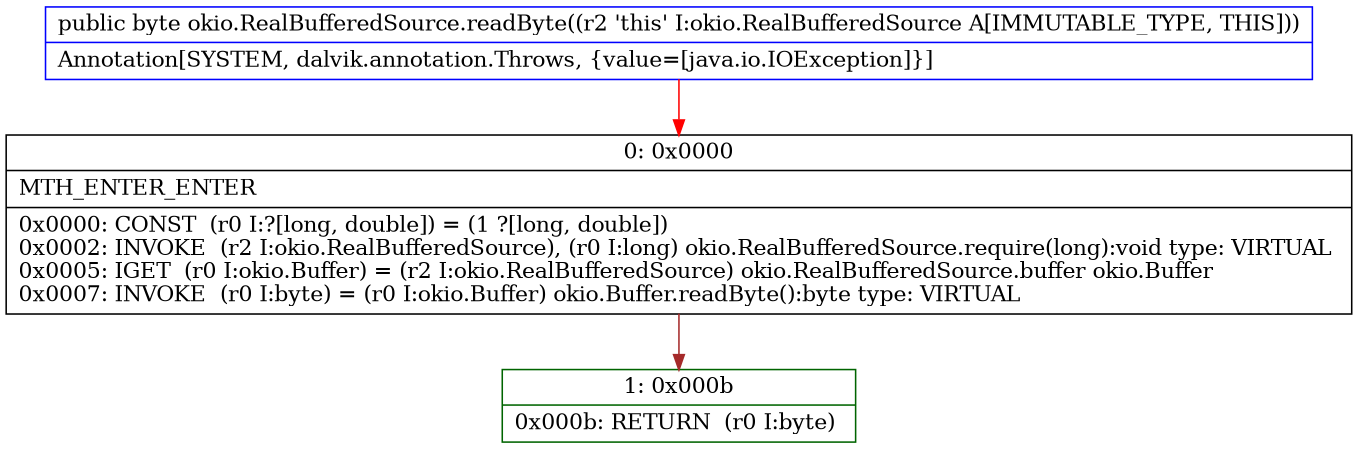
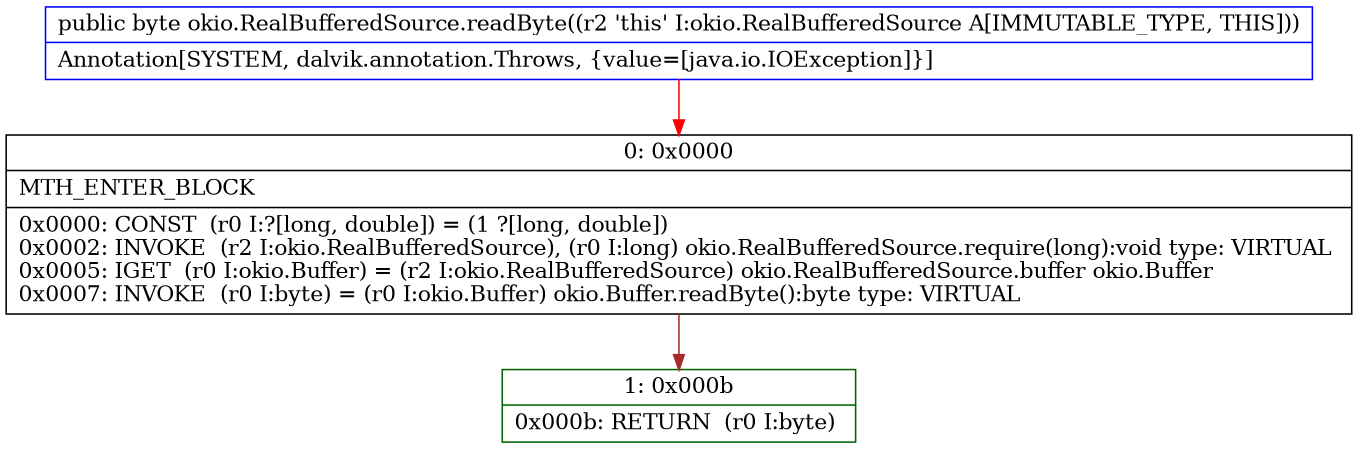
node "0: 0x0000": text "MTH_ENTER_ENTER" -> "MTH_ENTER_BLOCK"
